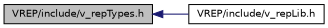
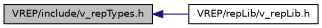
node "VREP/include/v_repLib.h": label "VREP/include/v_repLib.h" -> "VREP/repLib/v_repLib.h"
